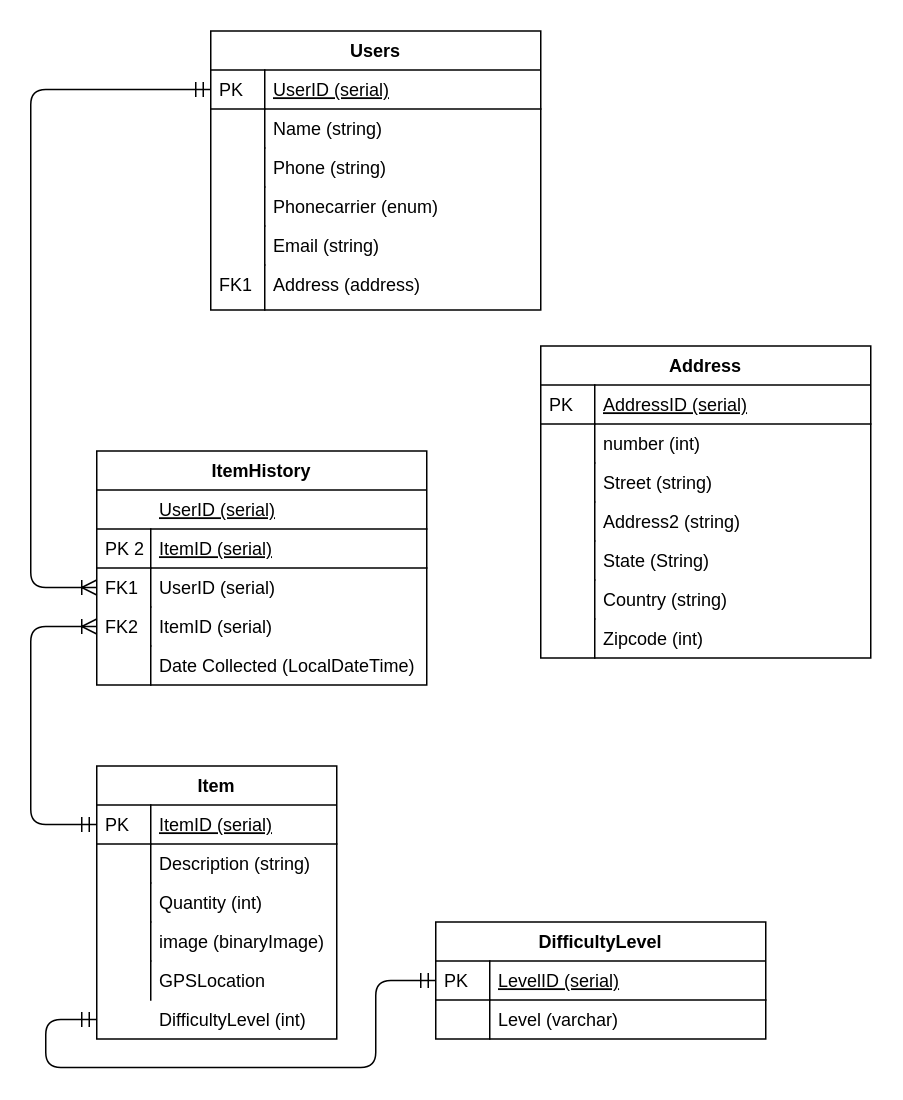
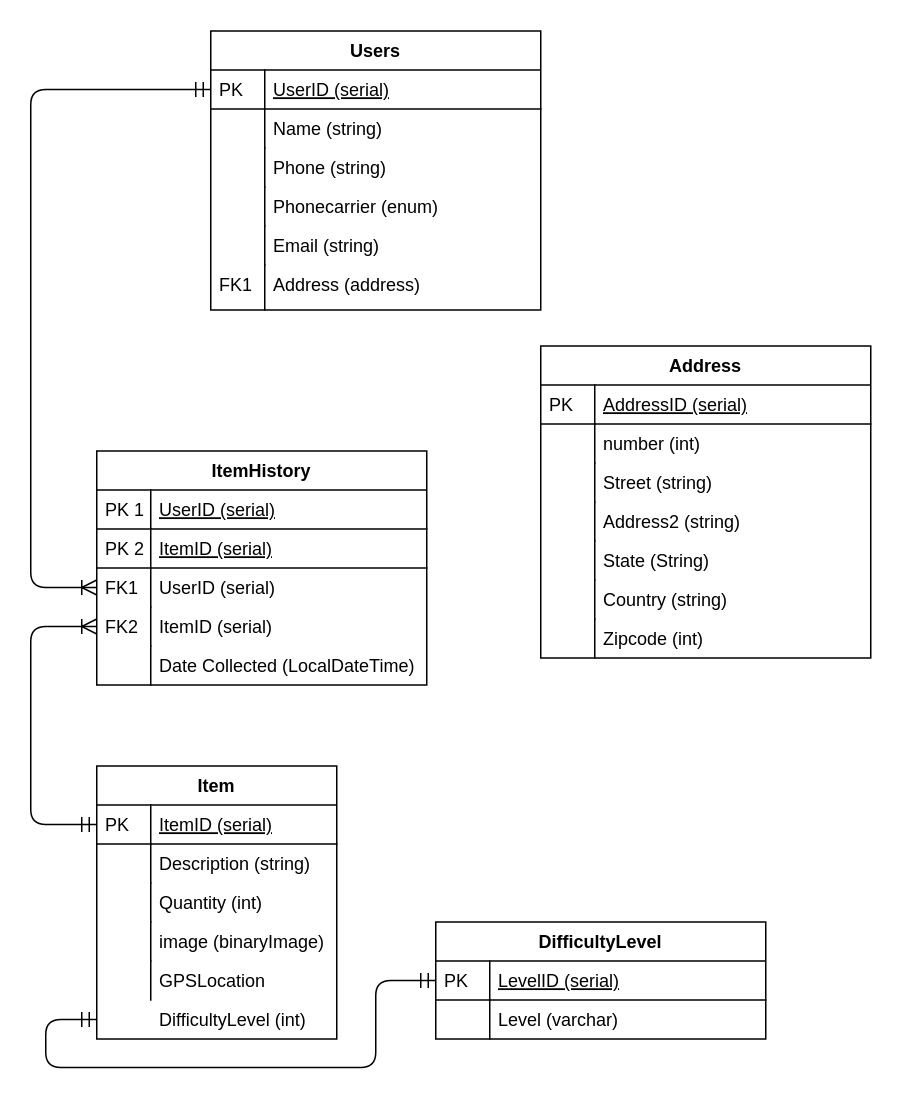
node "PK 1": added
